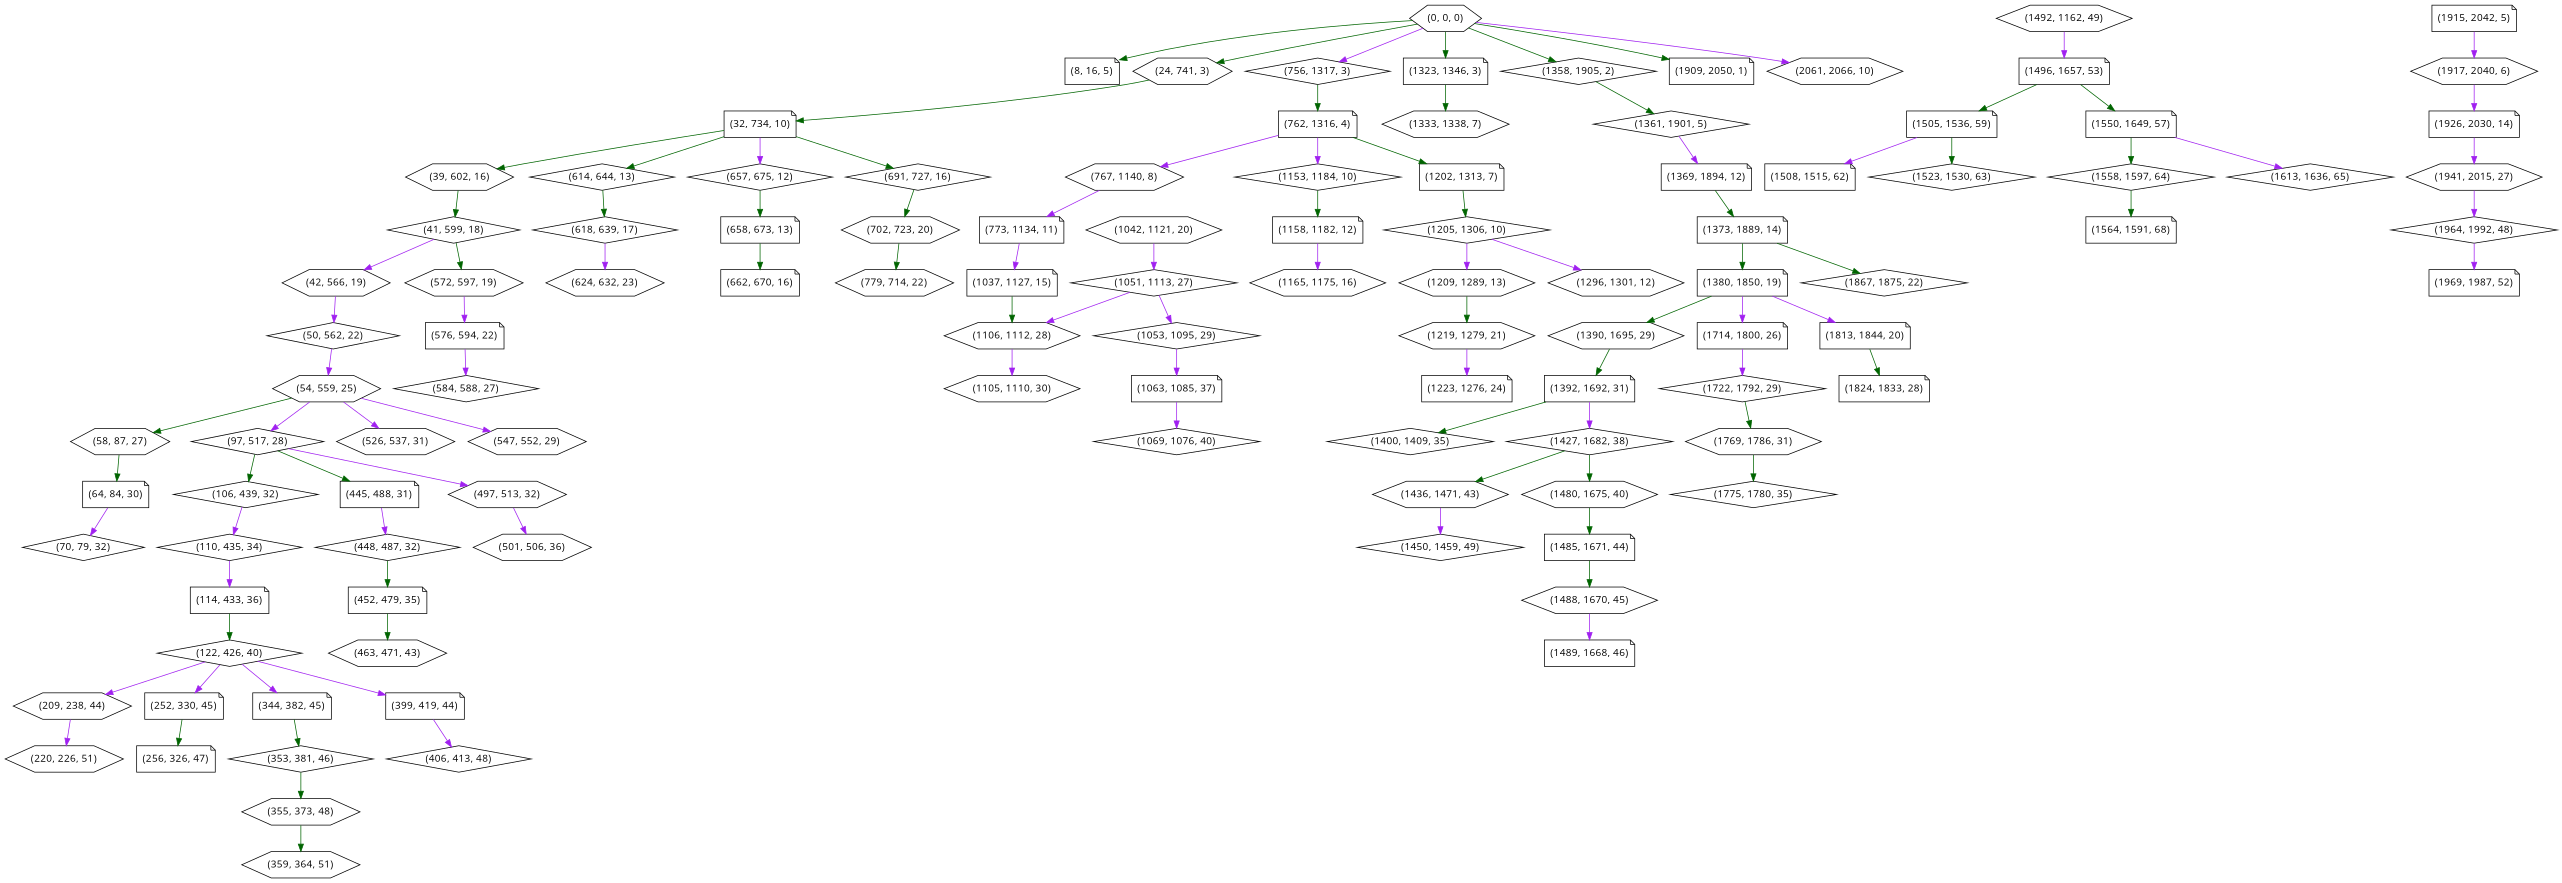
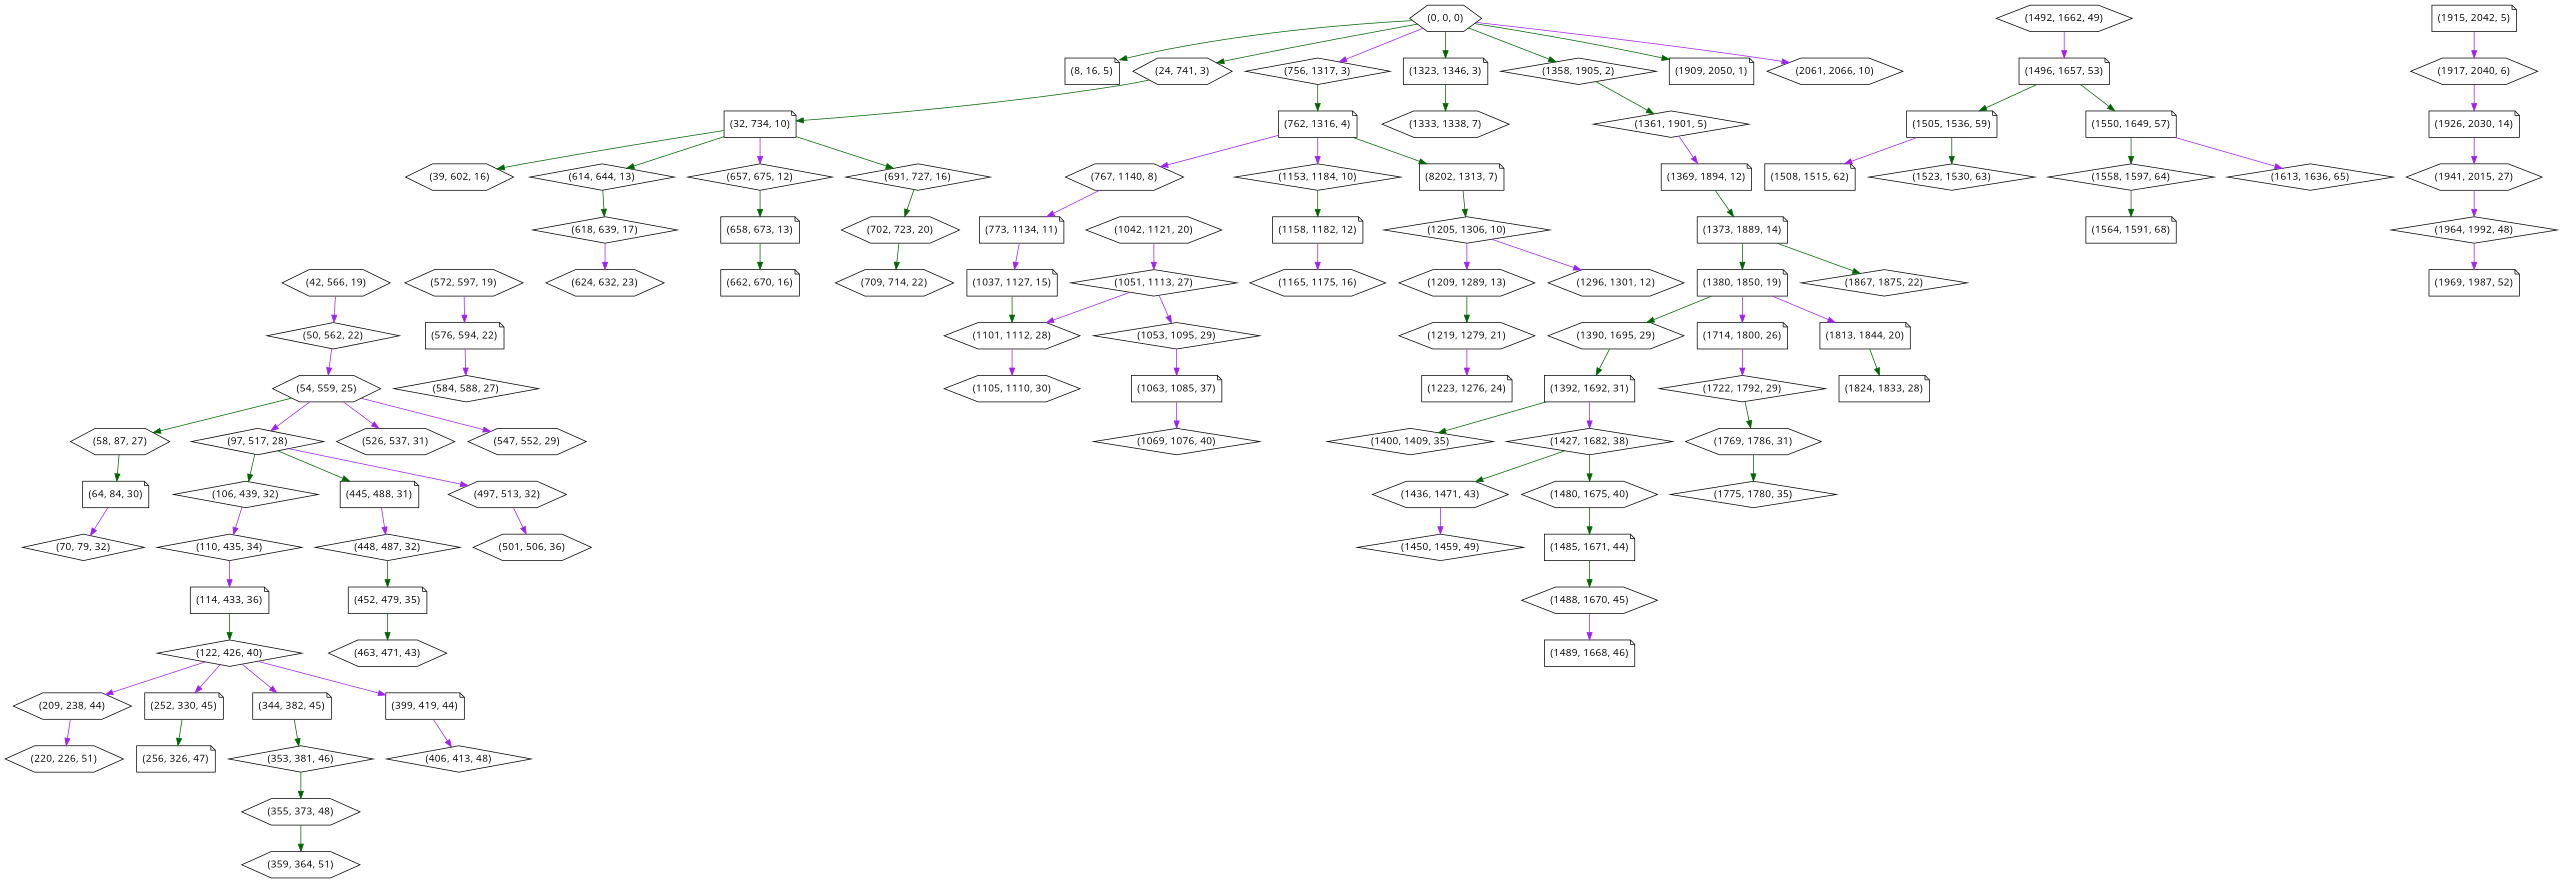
node "(1492, 1162, 49)": label "(1492, 1162, 49)" -> "(1492, 1662, 49)"
node "(1202, 1313, 7)": label "(1202, 1313, 7)" -> "(8202, 1313, 7)"
node "(41, 599, 18)": removed
node "(779, 714, 22)": label "(779, 714, 22)" -> "(709, 714, 22)"
node "(1106, 1112, 28)": label "(1106, 1112, 28)" -> "(1101, 1112, 28)"
